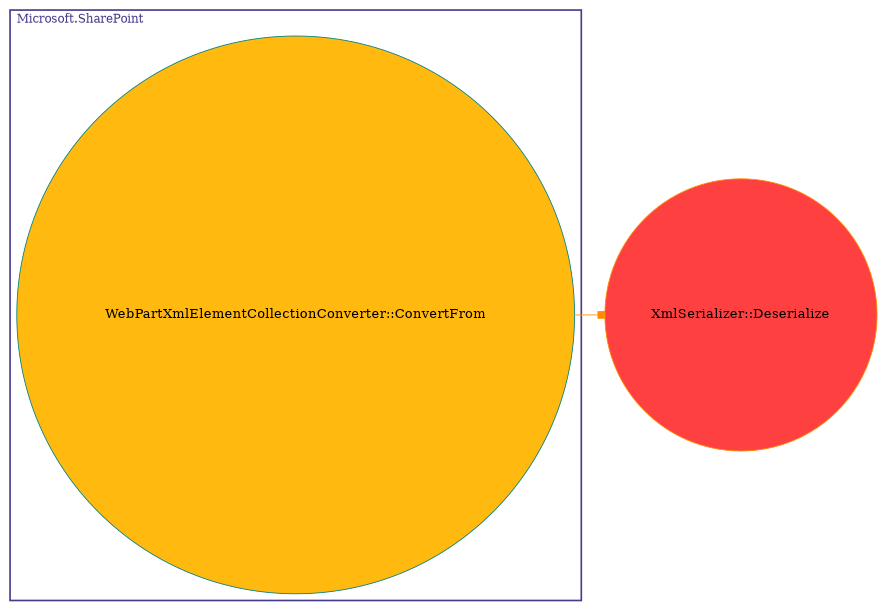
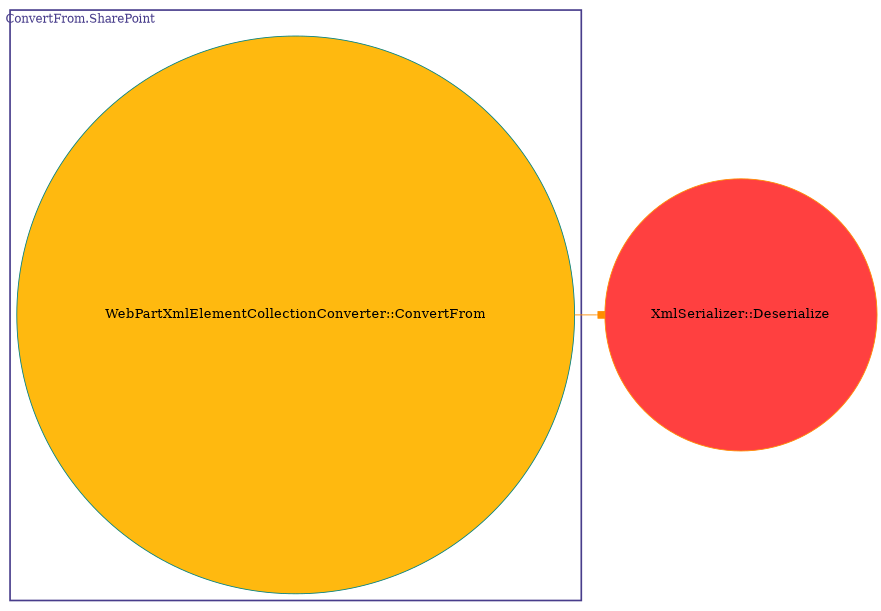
cluster "Microsoft.SharePoint": label "Microsoft.SharePoint" -> "ConvertFrom.SharePoint"
